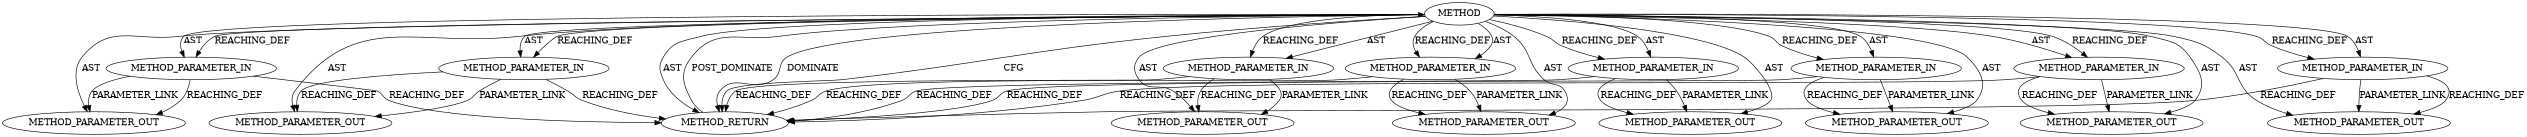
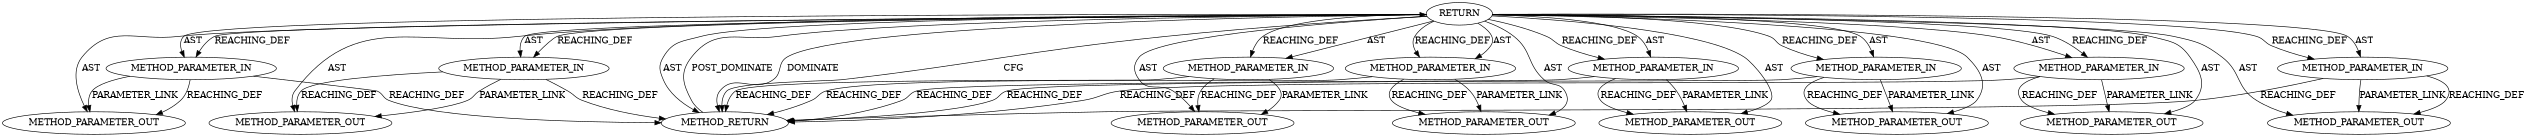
node "METHOD": label "METHOD" -> "RETURN"
